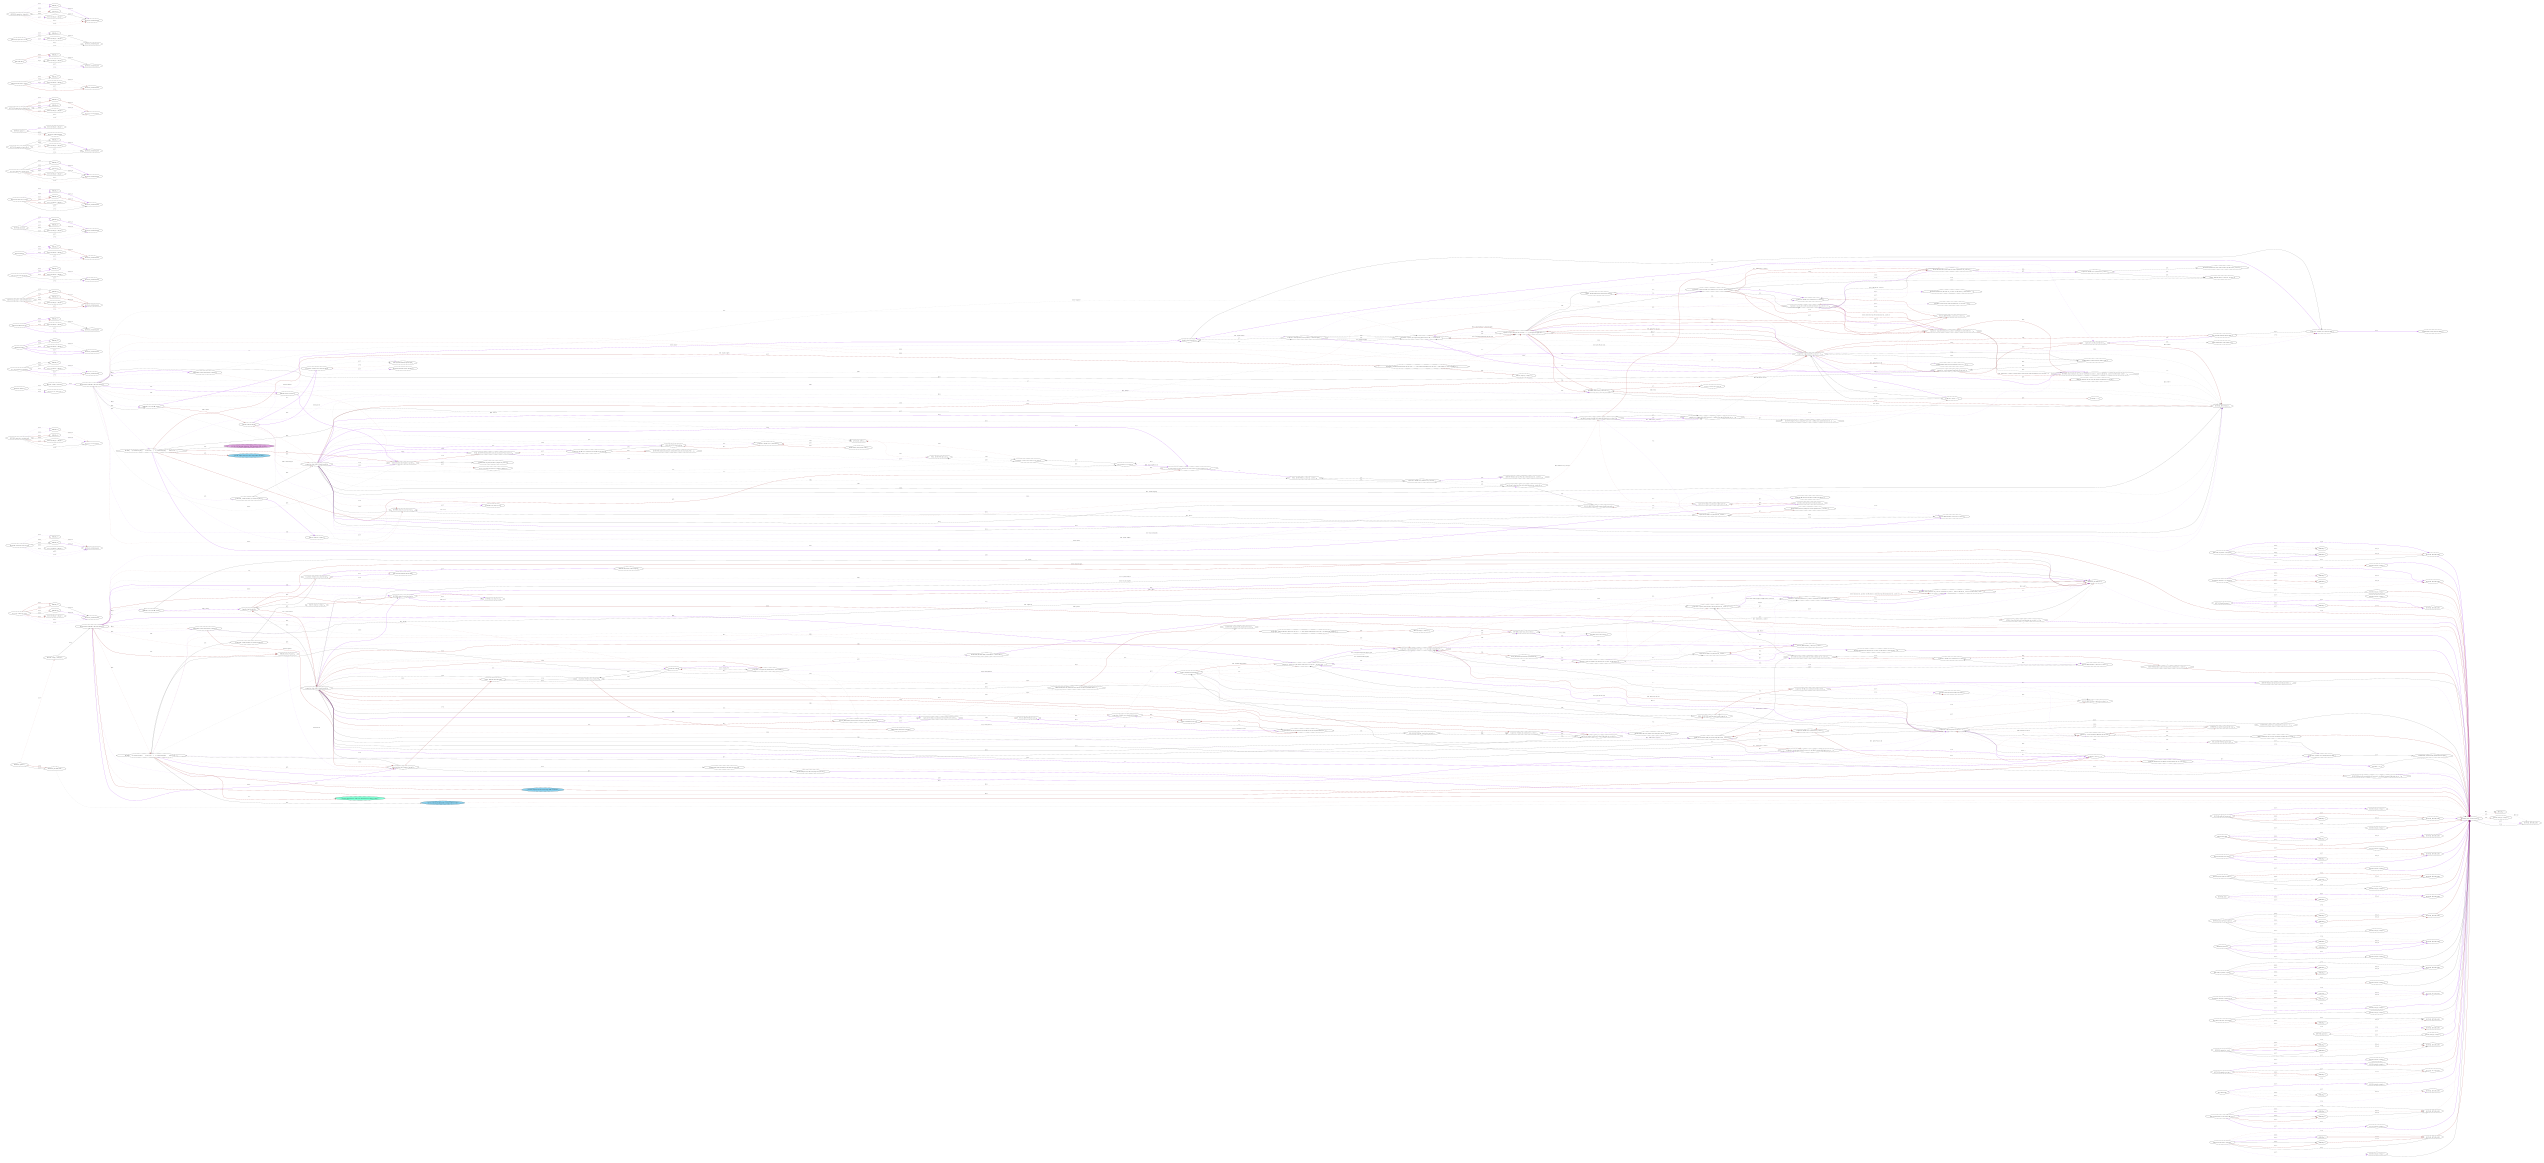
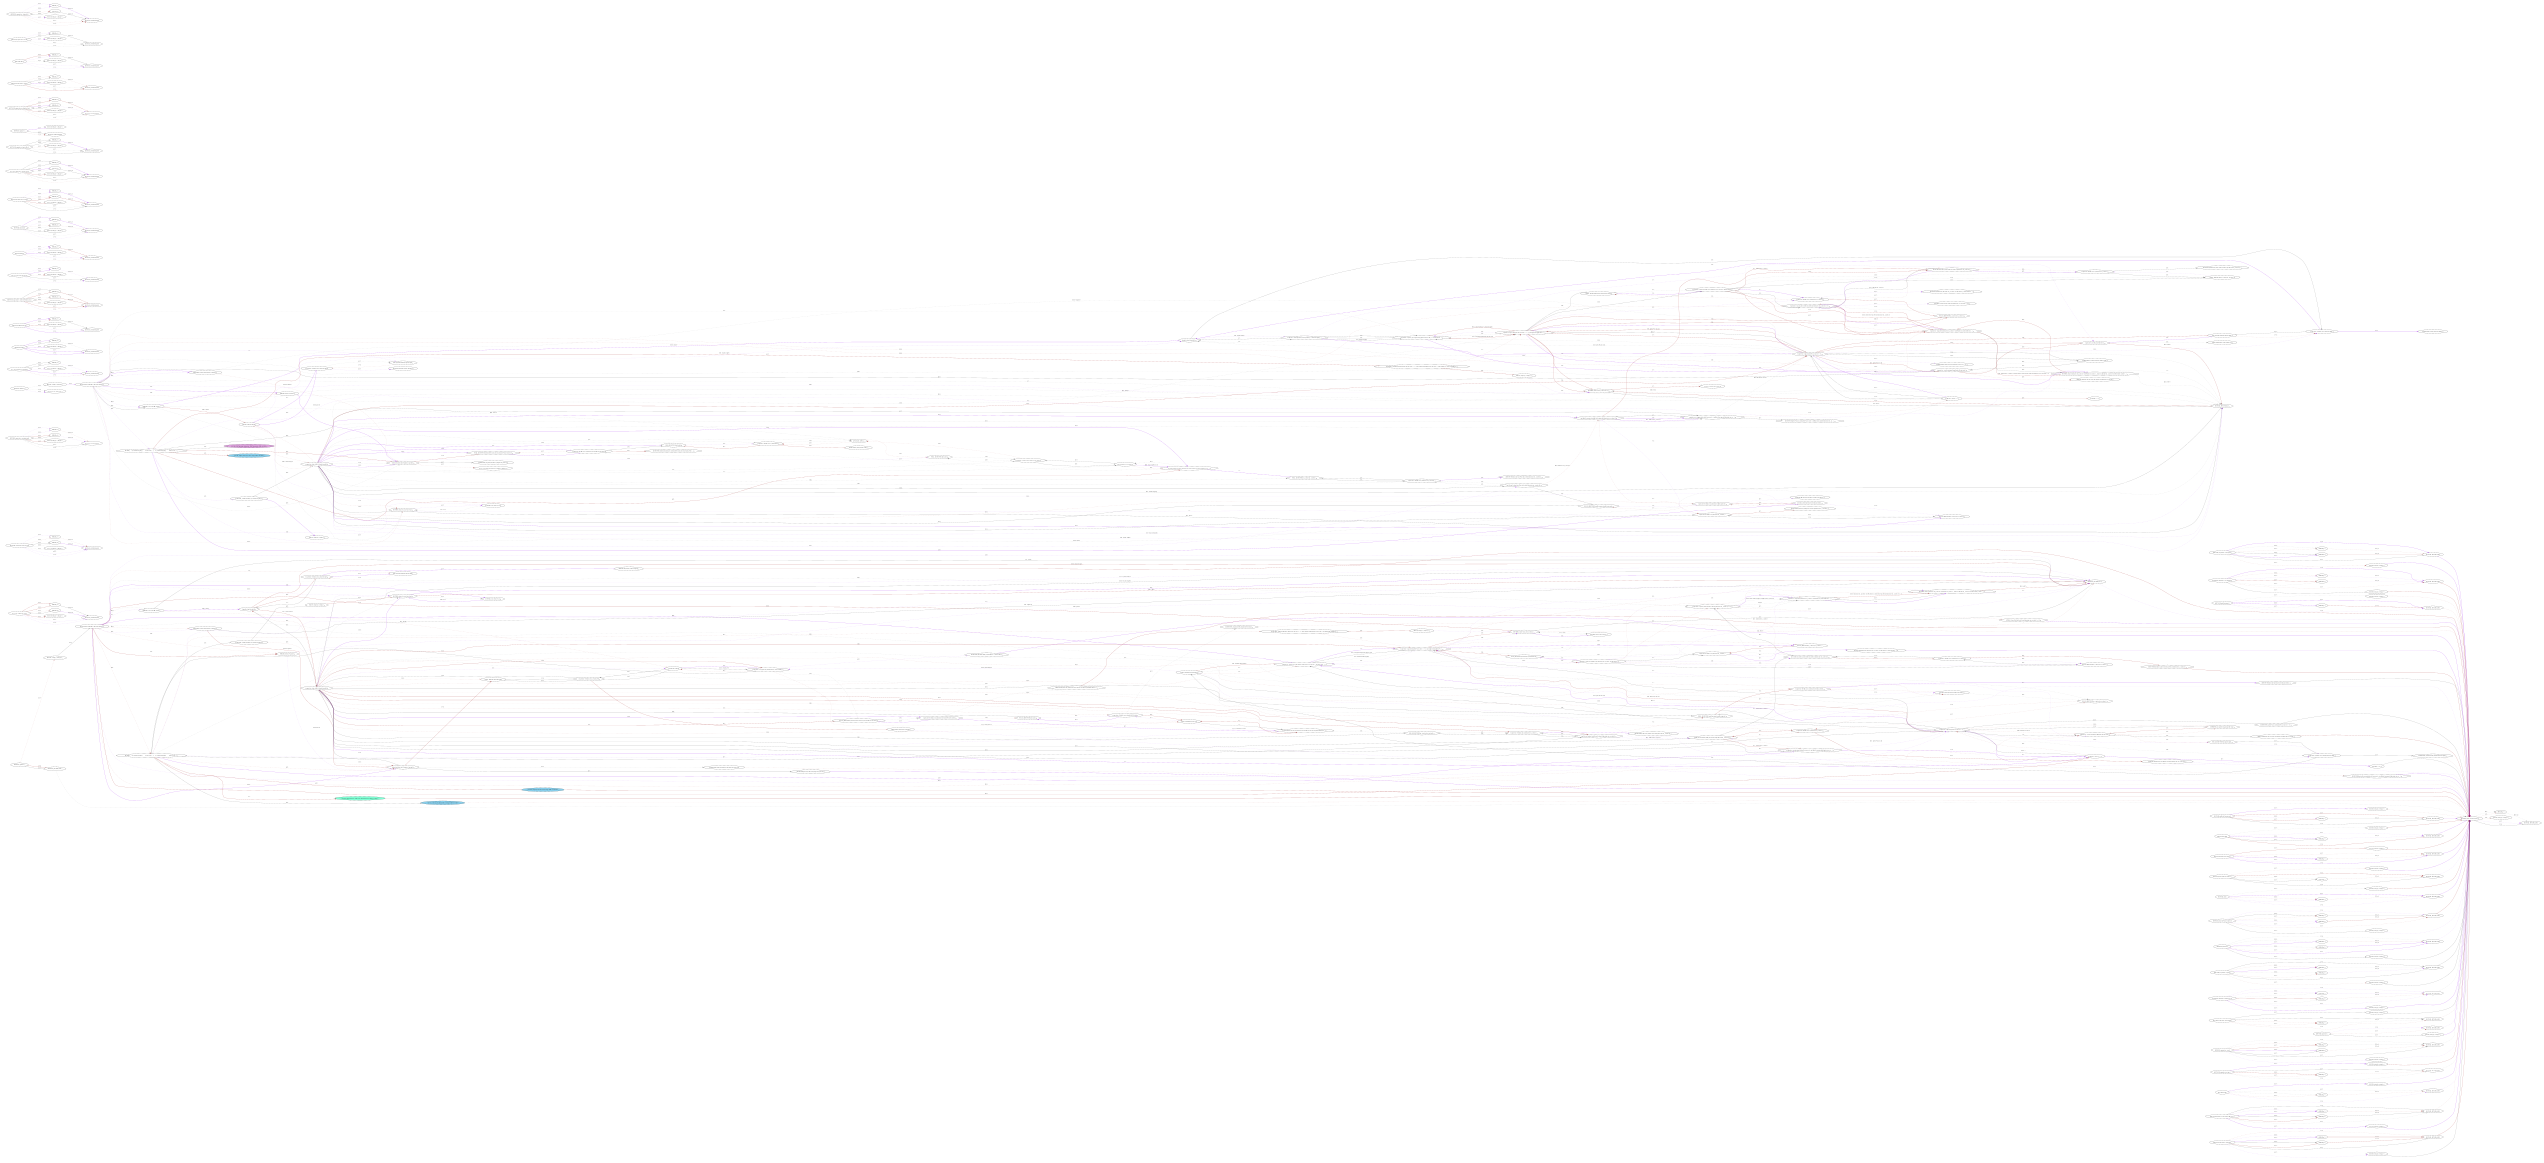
edge "(<operator>.assignment,chunkAsUtf8 = chunk.utf8())" -> "(length,chunkAsUtf8.length())": reversed
